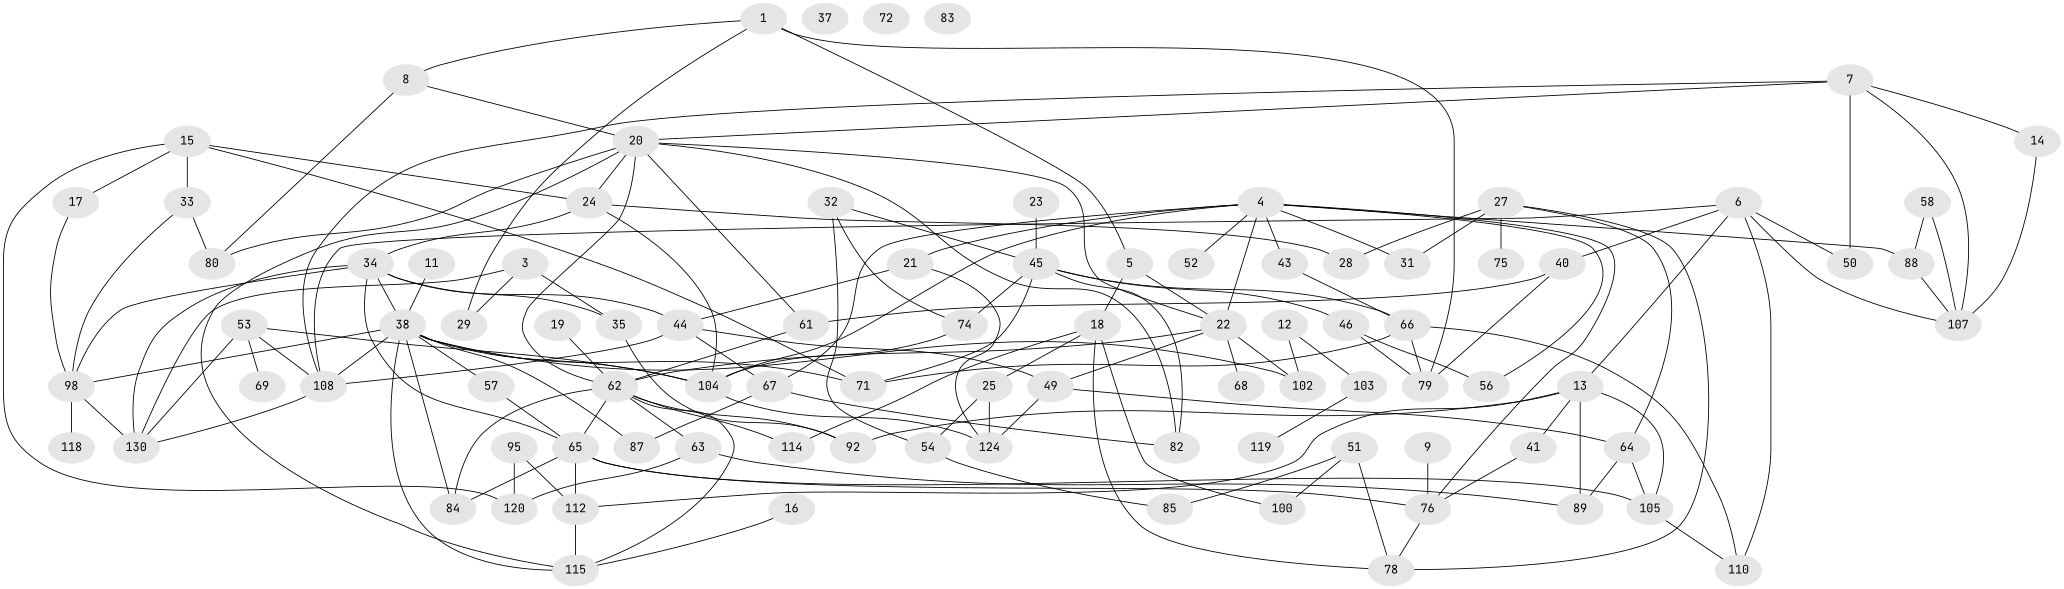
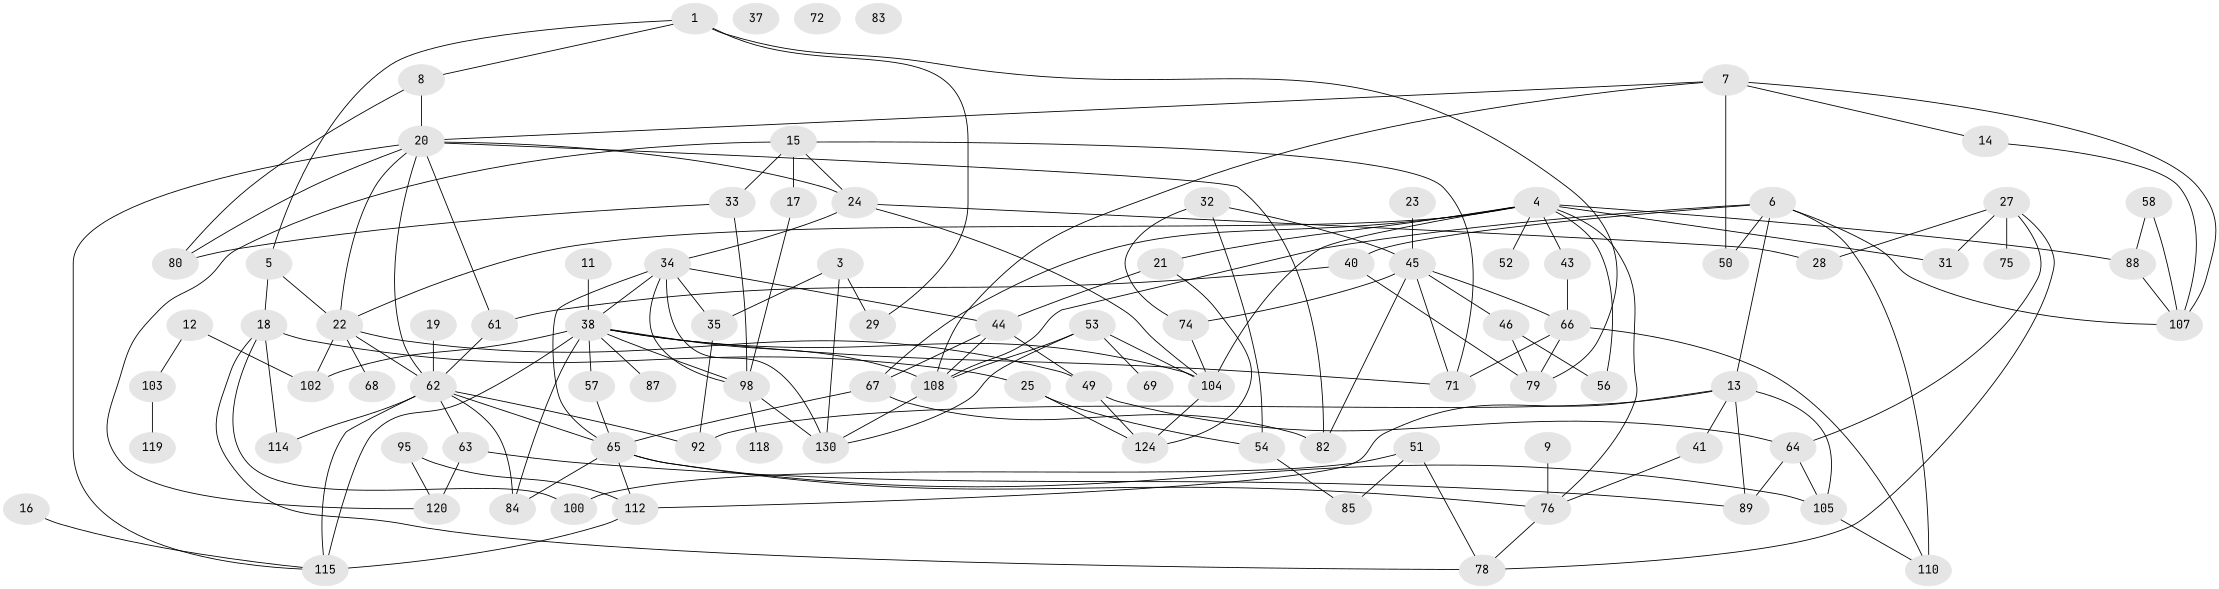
edge "67" -- "87": now "67" -- "65"
